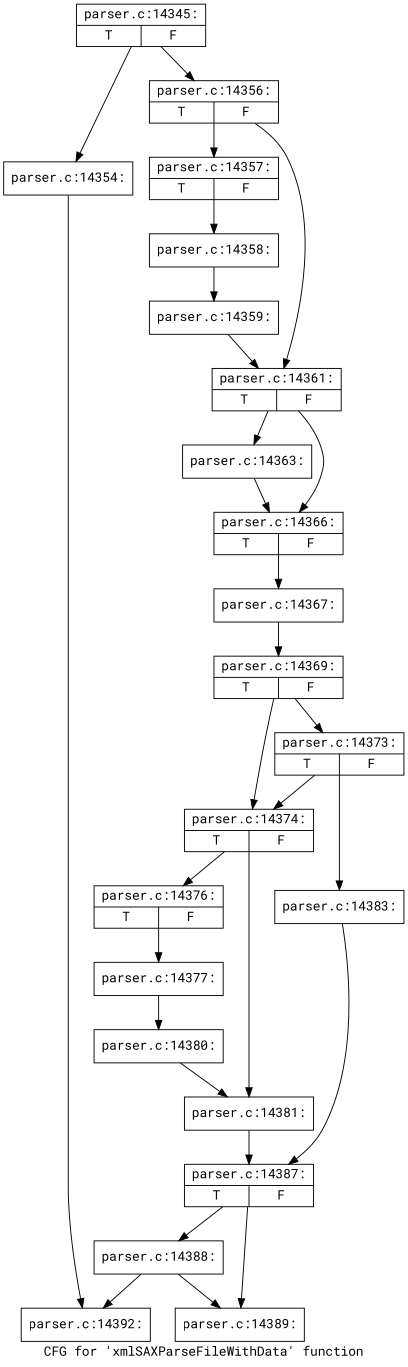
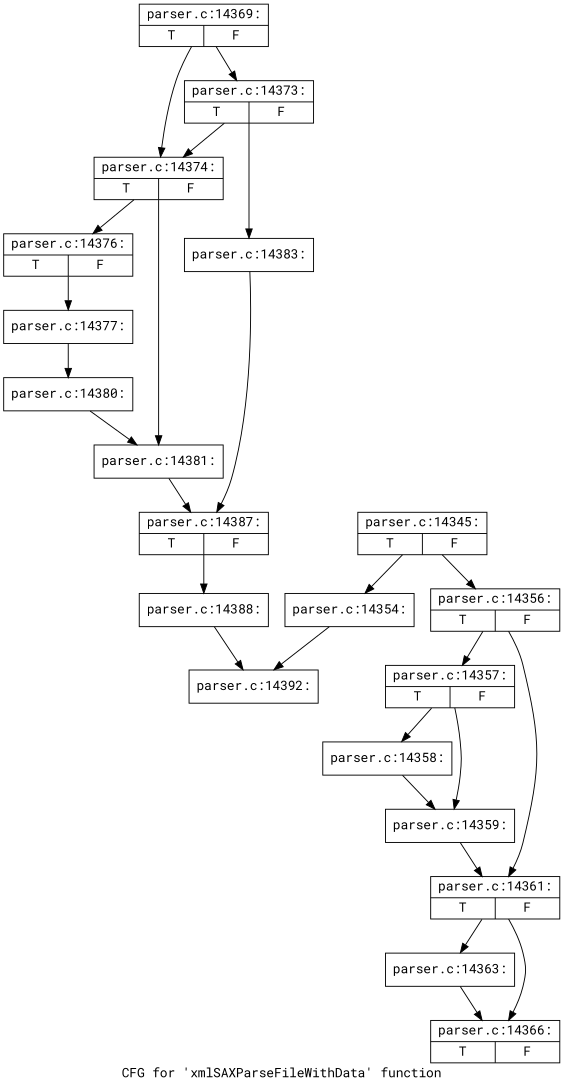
node "parser.c:14367:": removed
edge "parser.c:14357:" -> "parser.c:14359:": added
node "parser.c:14389:": removed
